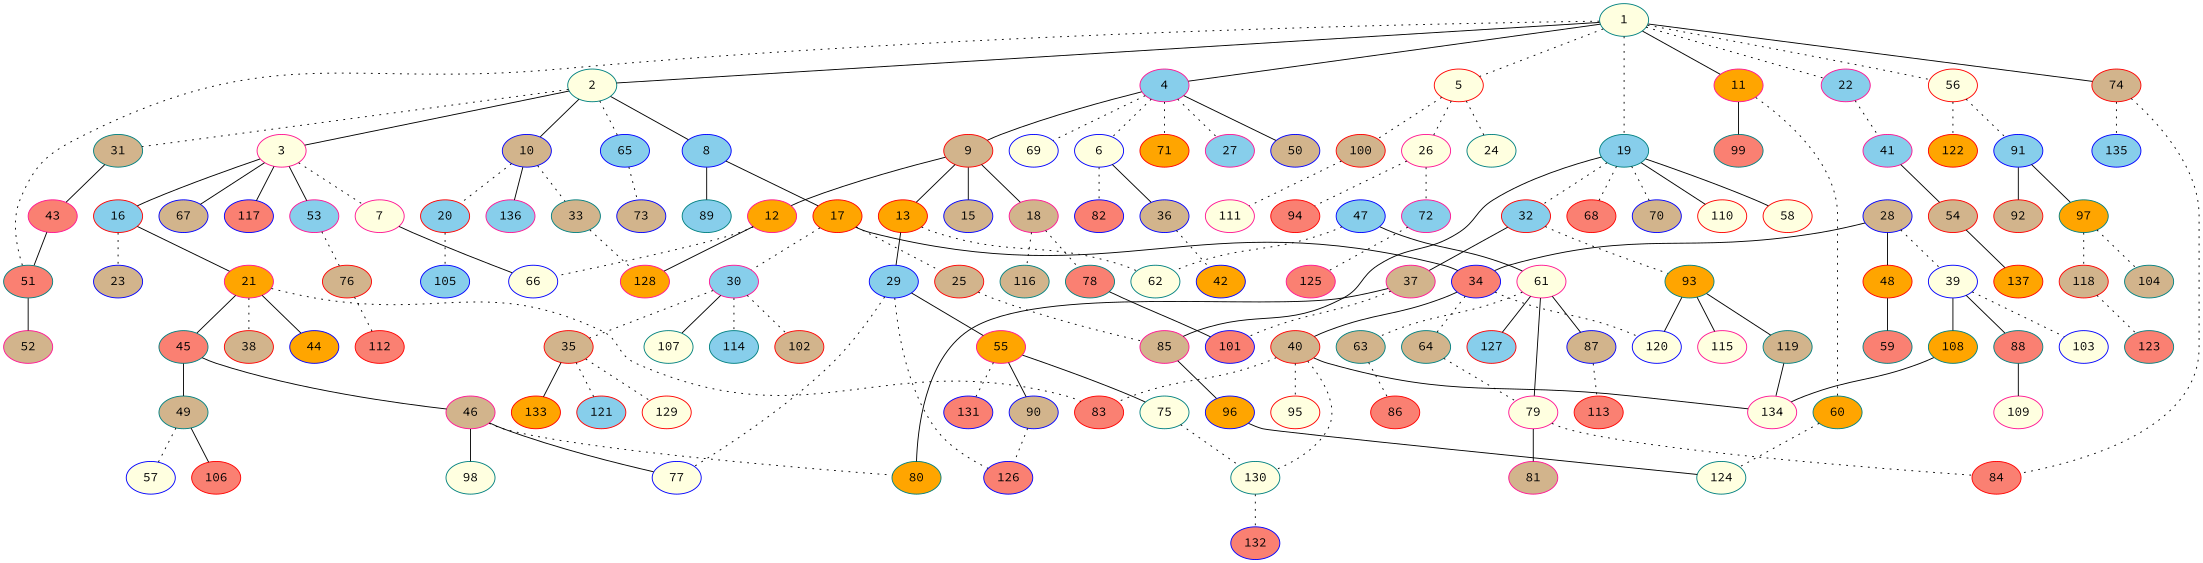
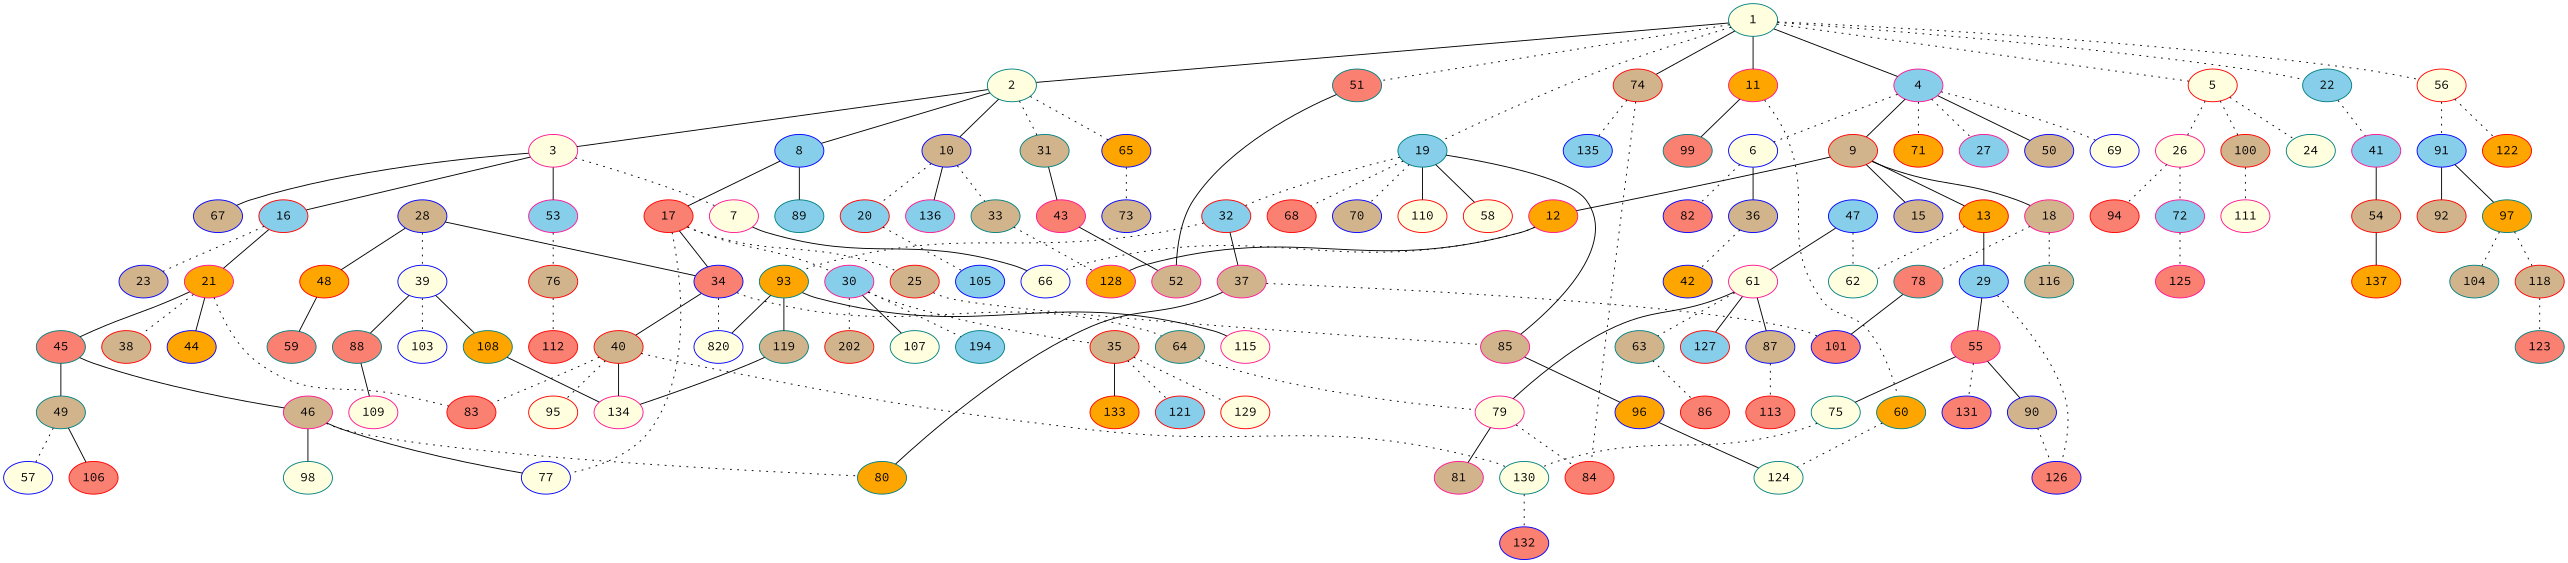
node "22": color deeppink -> teal
node "65": fillcolor skyblue -> orange
node "117": removed
node "17": fillcolor orange -> salmon
edge "43" -- "51": now "43" -- "52"
node "114": label "114" -> "194"
node "102": label "102" -> "202"
node "55": fillcolor orange -> salmon
node "120": label "120" -> "820"
edge "29" -- "77": now "17" -- "77"
